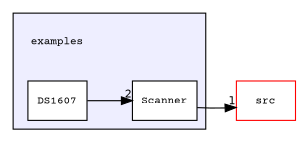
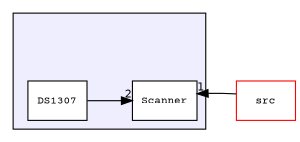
node "examples": removed
node "DS1607": label "DS1607" -> "DS1307"
edge "Scanner" -> "src": reversed
